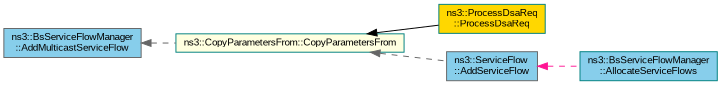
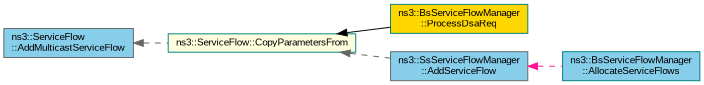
node "ns3::ProcessDsaReq ::ProcessDsaReq": label "ns3::ProcessDsaReq ::ProcessDsaReq" -> "ns3::BsServiceFlowManager ::ProcessDsaReq"
node "ns3::BsServiceFlowManager ::AddMulticastServiceFlow": label "ns3::BsServiceFlowManager ::AddMulticastServiceFlow" -> "ns3::ServiceFlow ::AddMulticastServiceFlow"
node "ns3::CopyParametersFrom::CopyParametersFrom": label "ns3::CopyParametersFrom::CopyParametersFrom" -> "ns3::ServiceFlow::CopyParametersFrom"
node "ns3::ServiceFlow ::AddServiceFlow": label "ns3::ServiceFlow ::AddServiceFlow" -> "ns3::SsServiceFlowManager ::AddServiceFlow"
